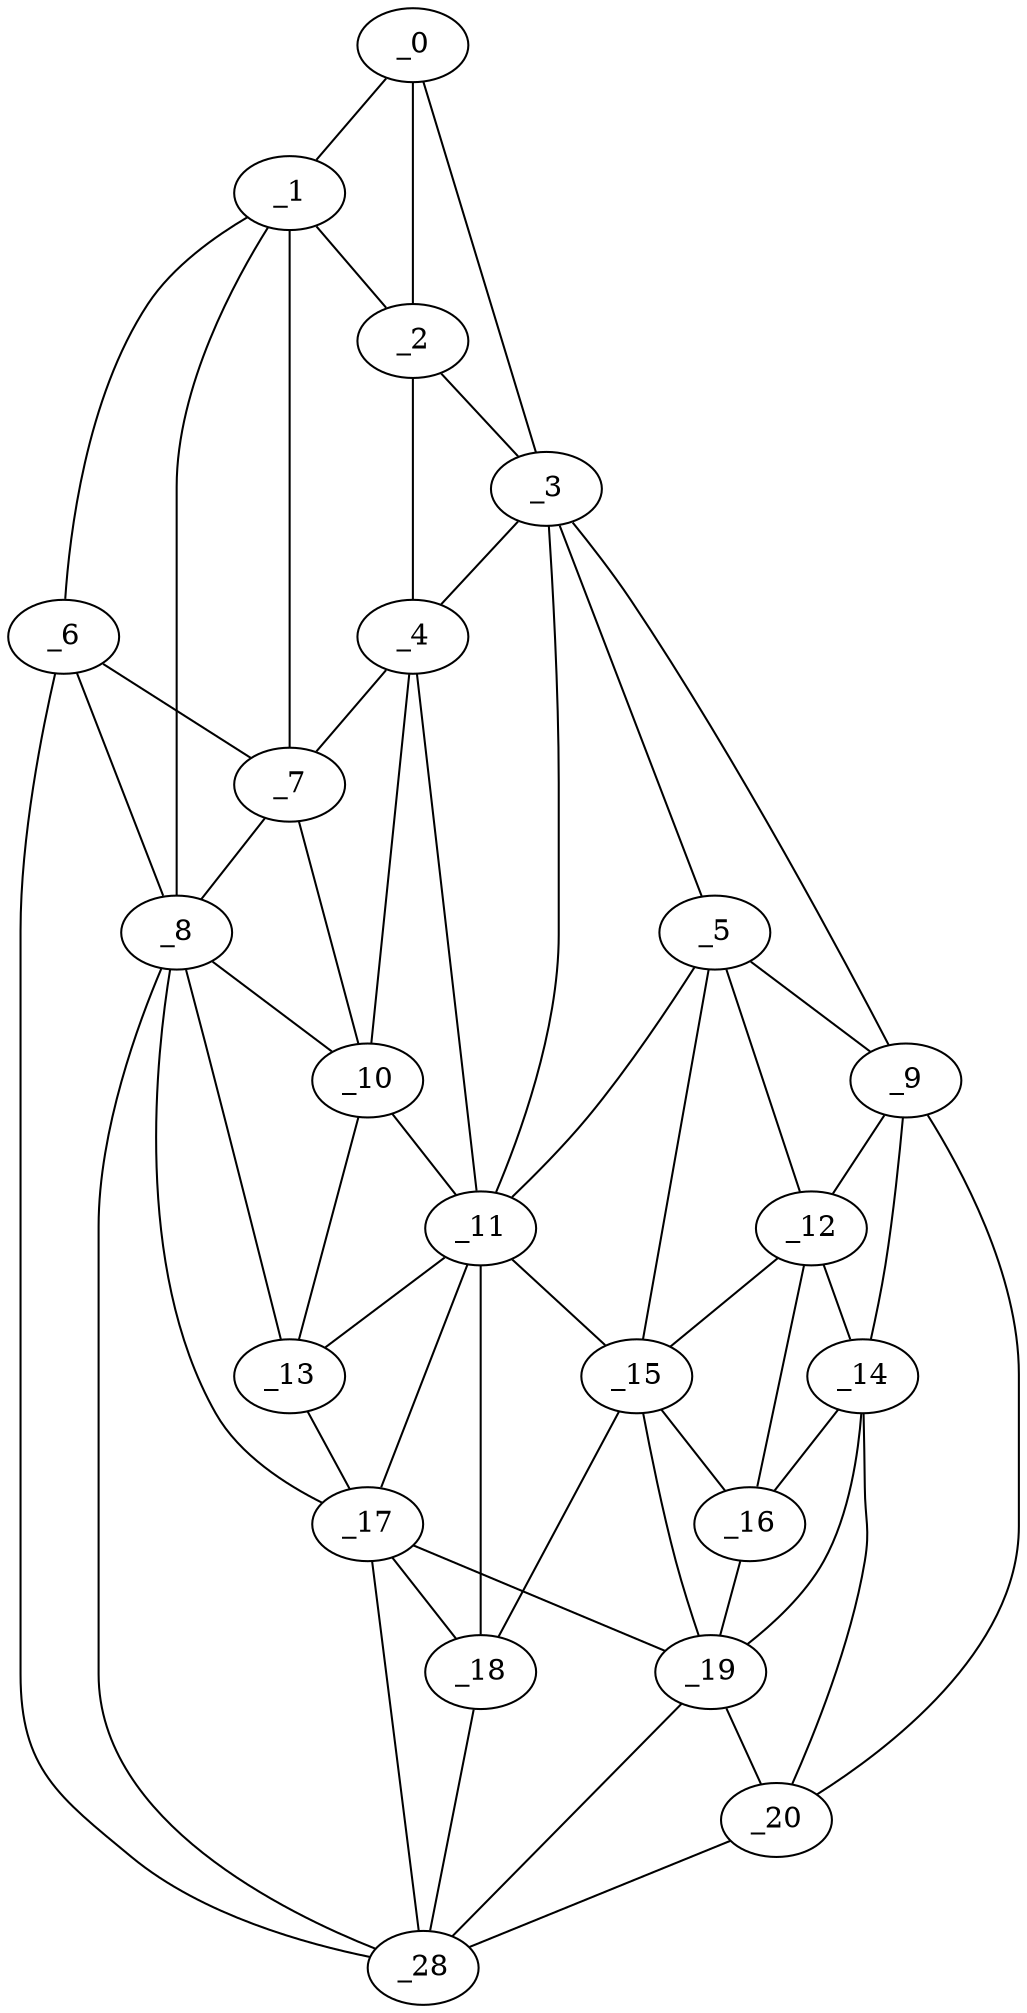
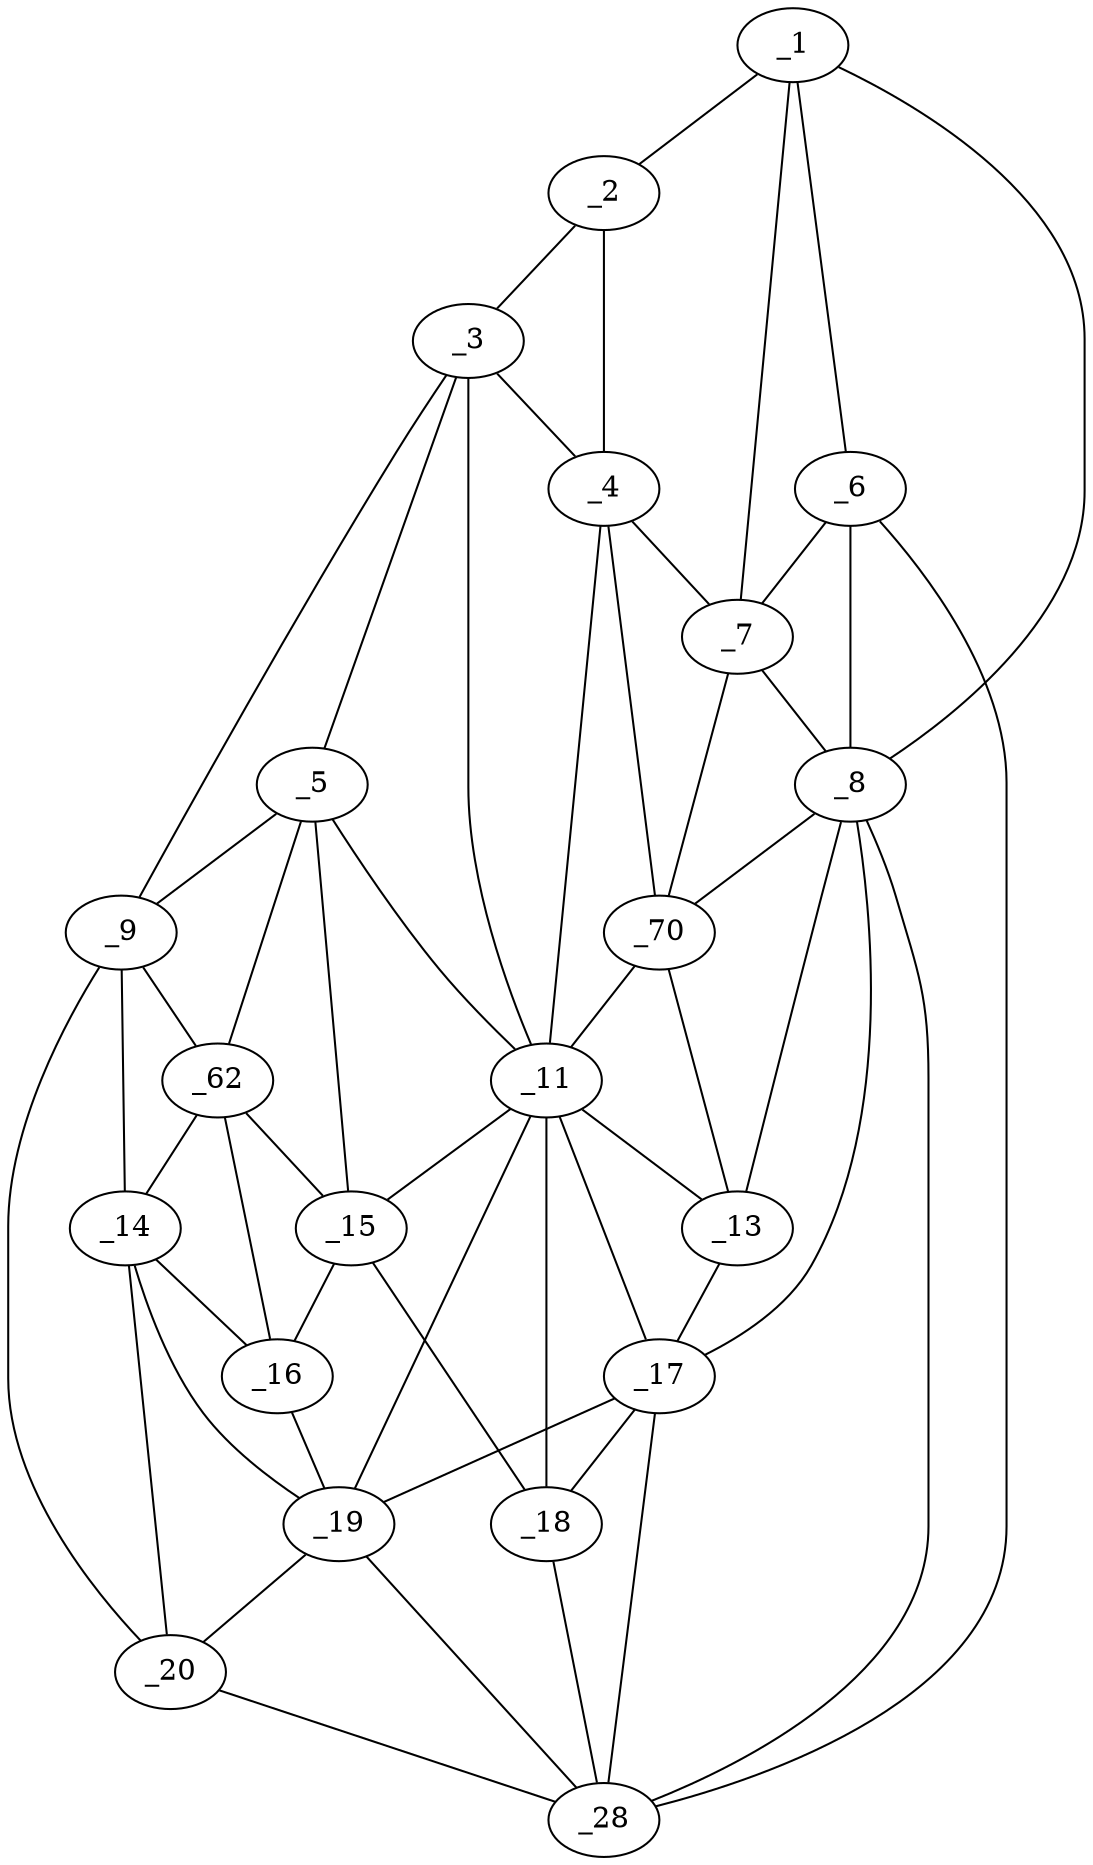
node "_0": removed
node "_10": label "_10" -> "_70"
node "_12": label "_12" -> "_62"
edge "_15" -- "_19": now "_11" -- "_19"
